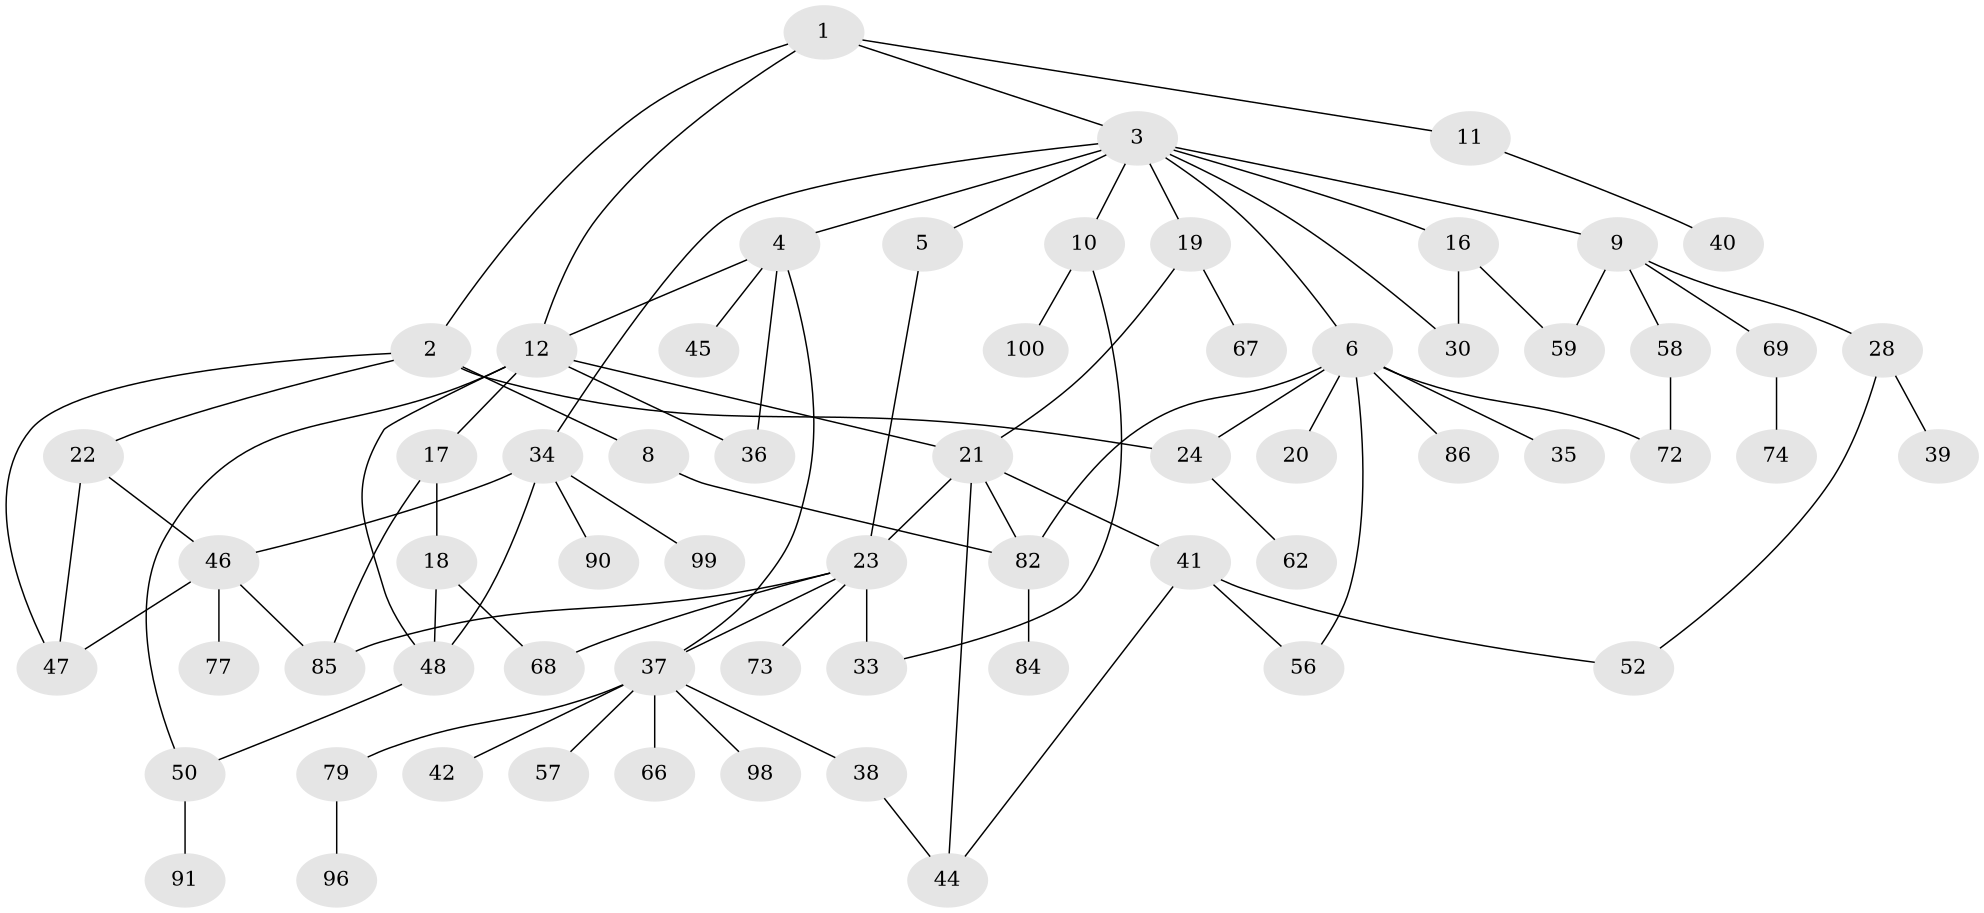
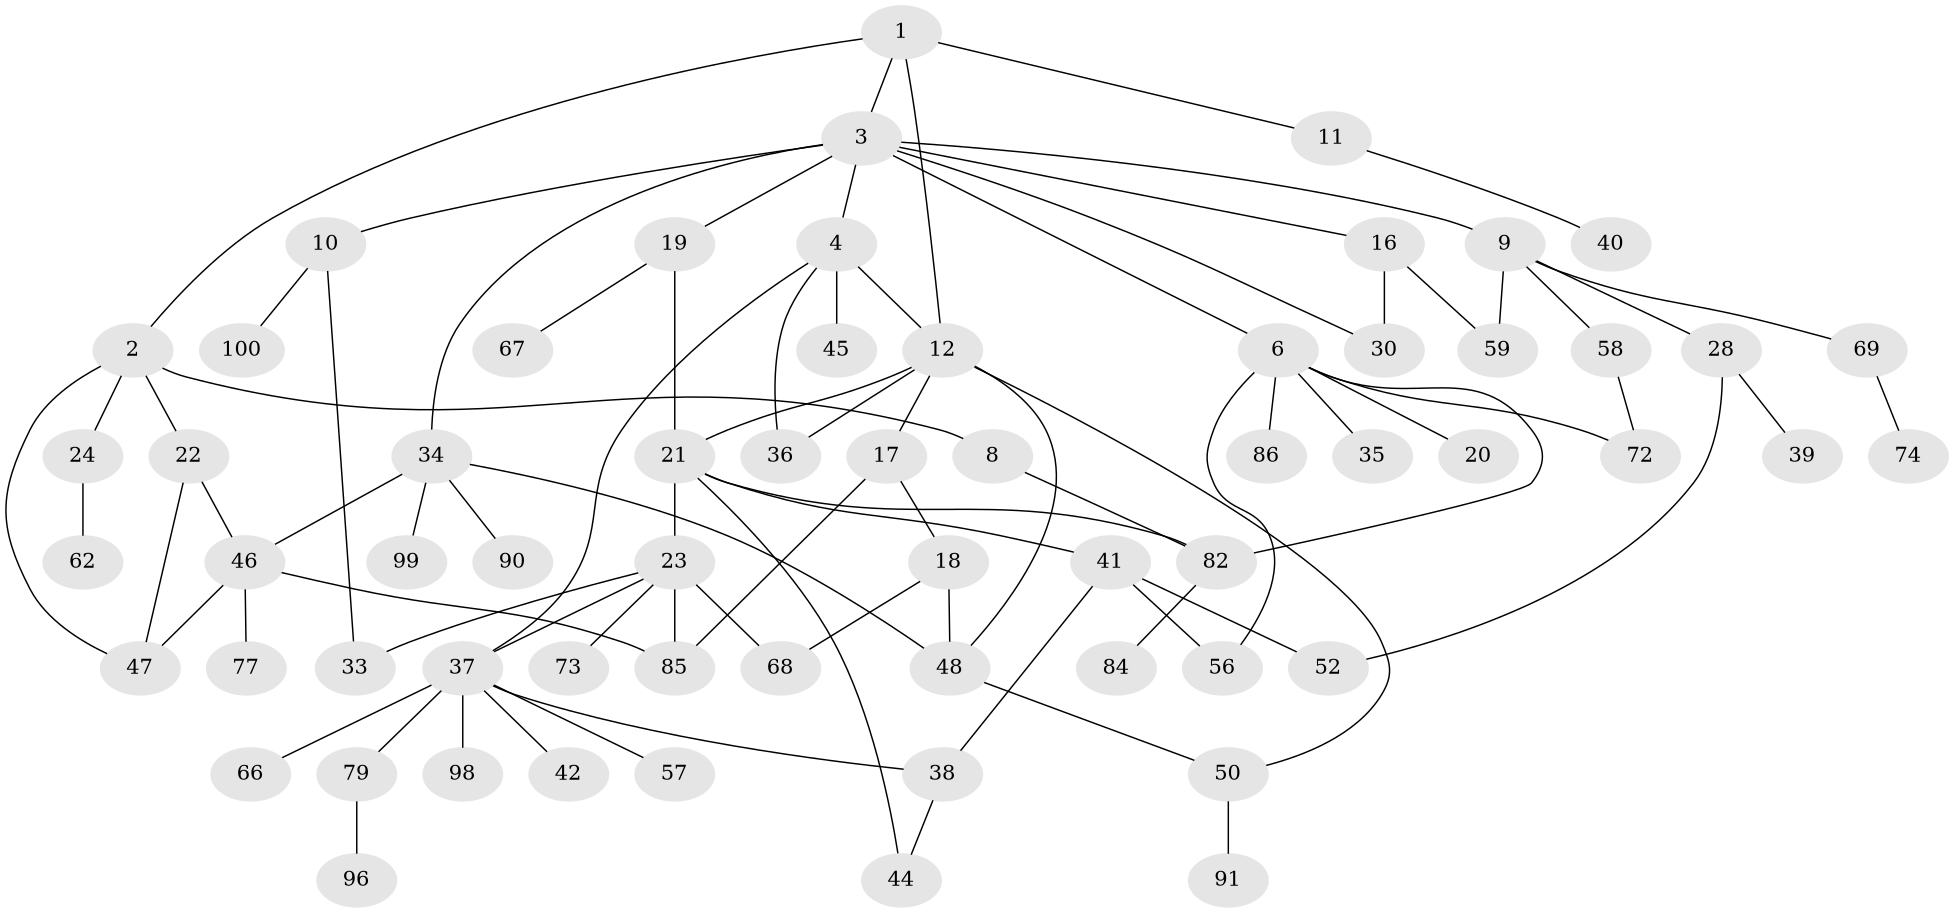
node "5": removed
edge "6" -- "24": removed
edge "41" -- "44": now "41" -- "38"
